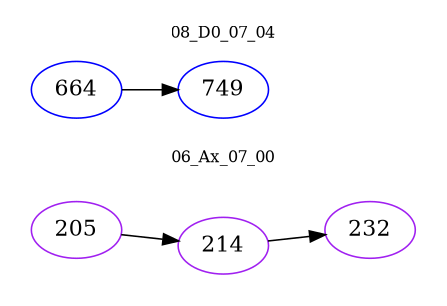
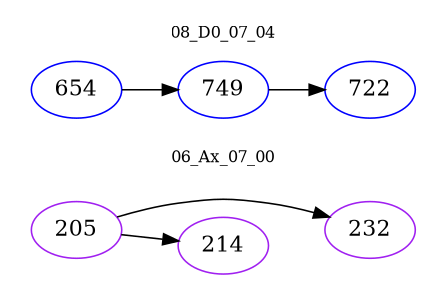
node "664": label "664" -> "654"
node "722": added
edge "214" -> "232": now "205" -> "232"
